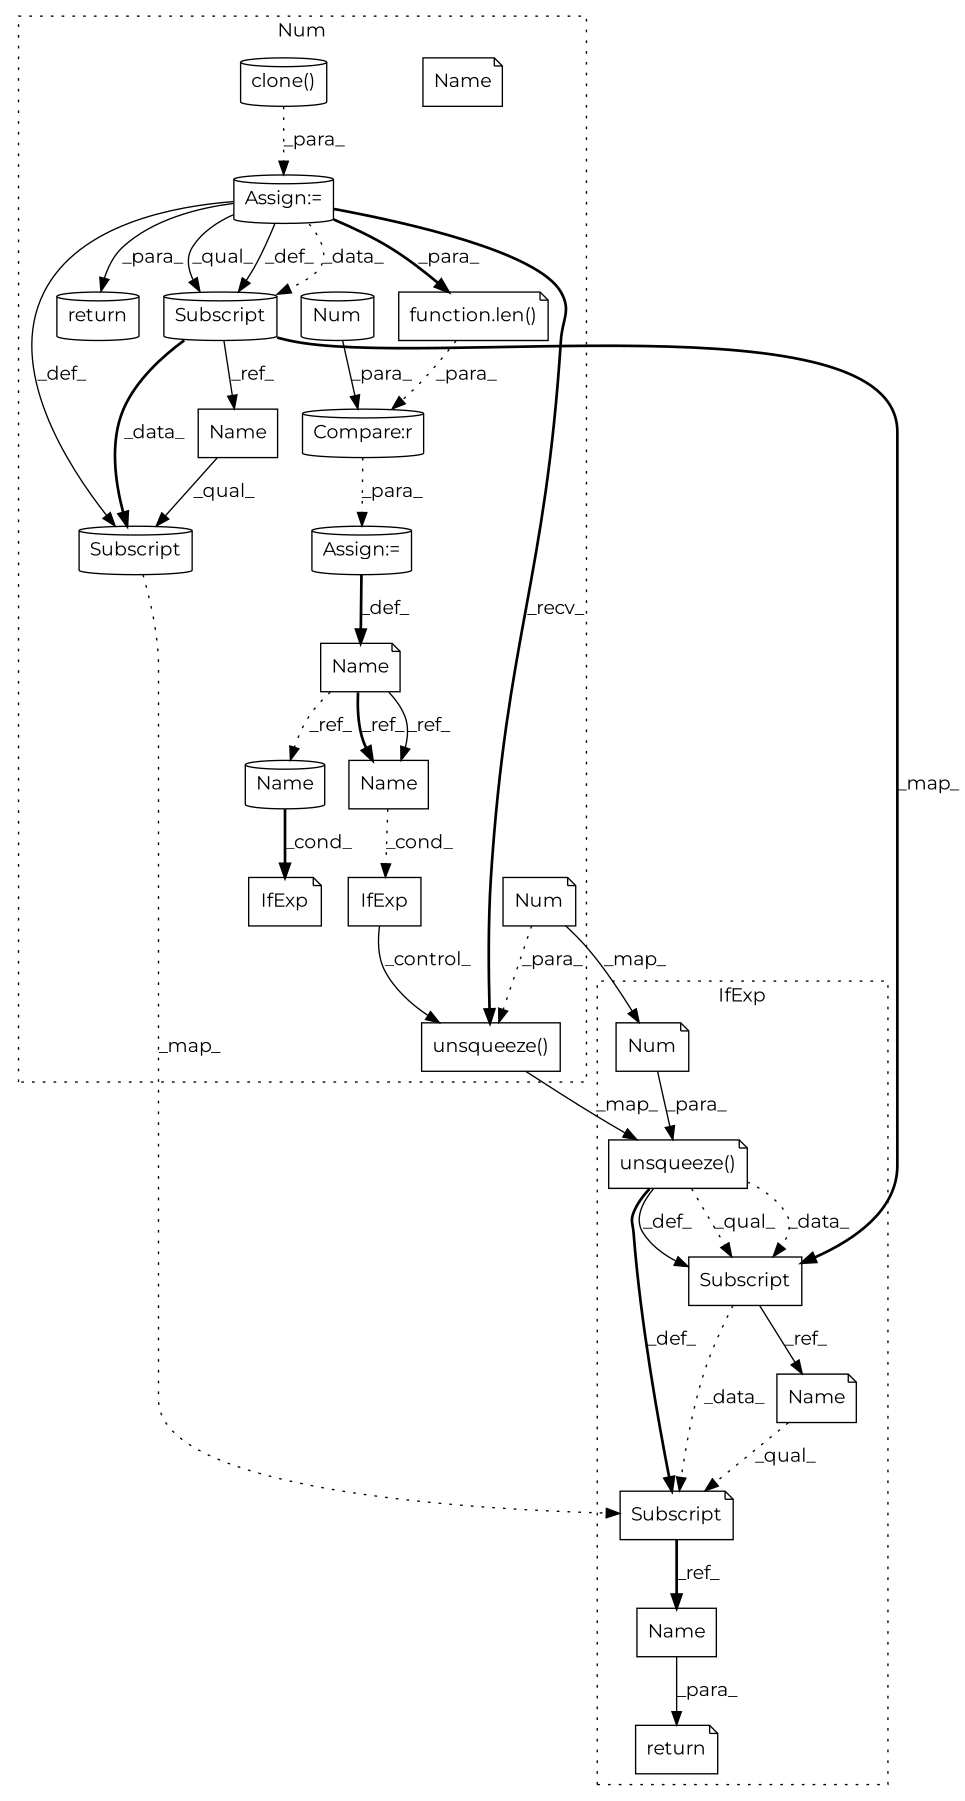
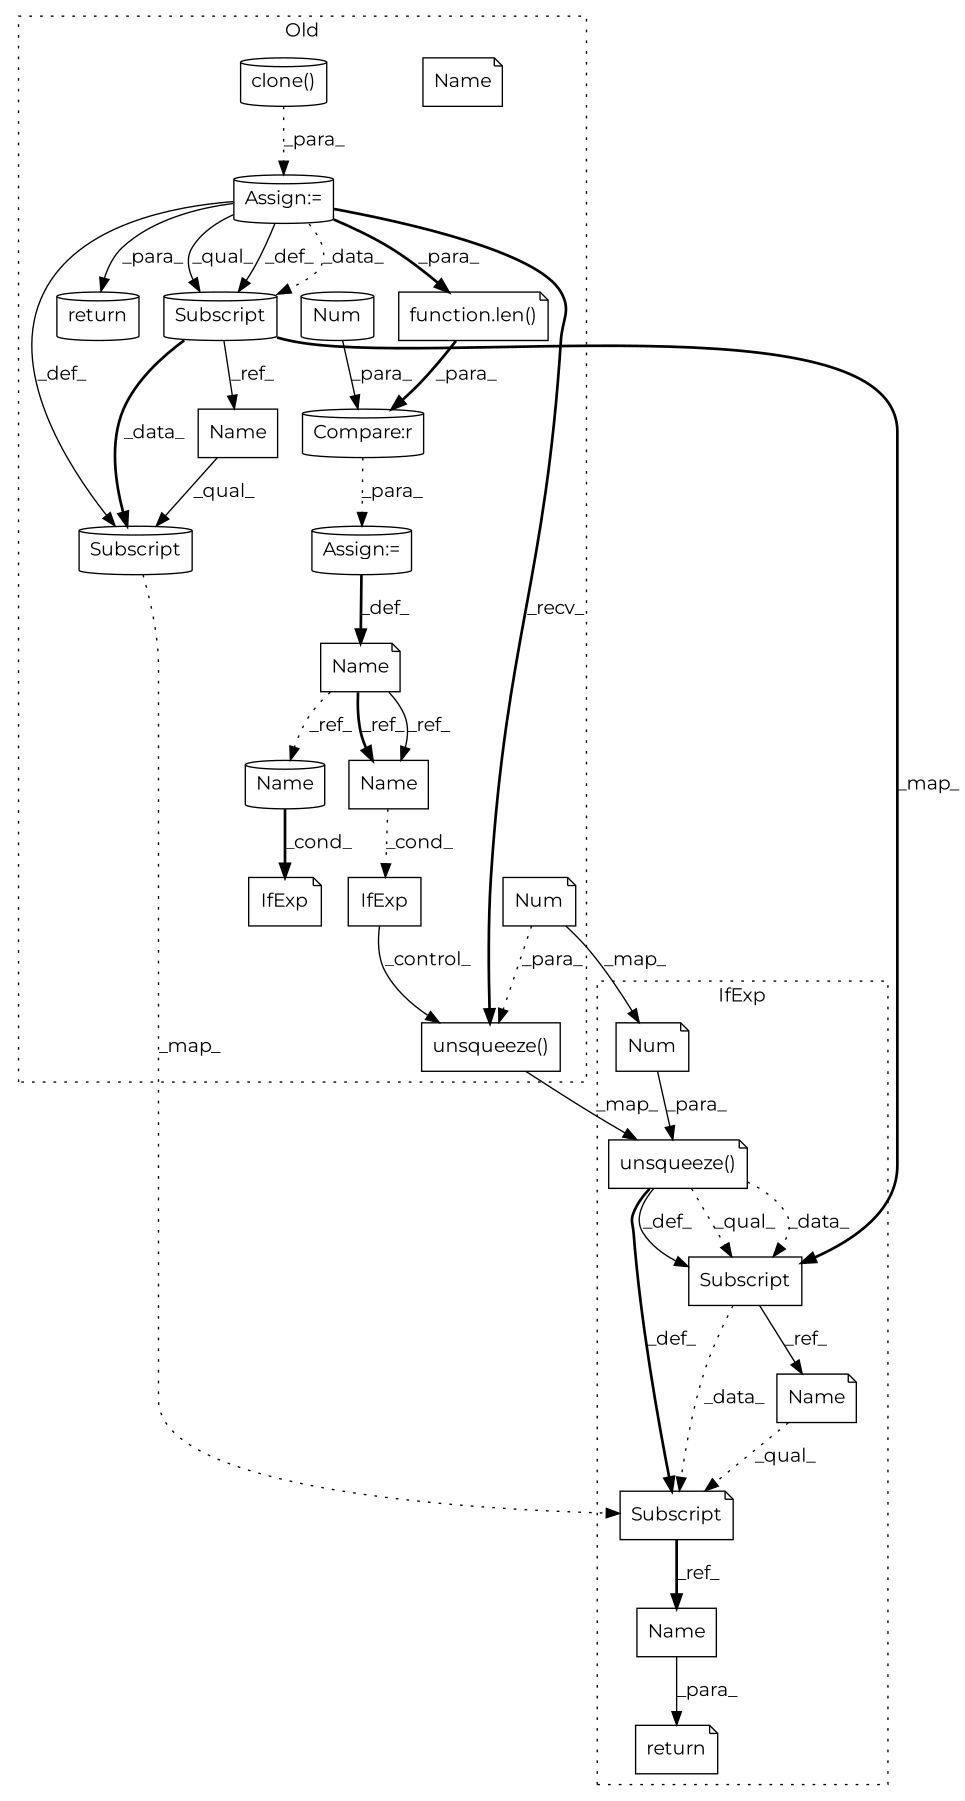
cluster "Num": label "Num" -> "Old"
edge "function.len()" -> "Compare:r": style dotted -> bold
